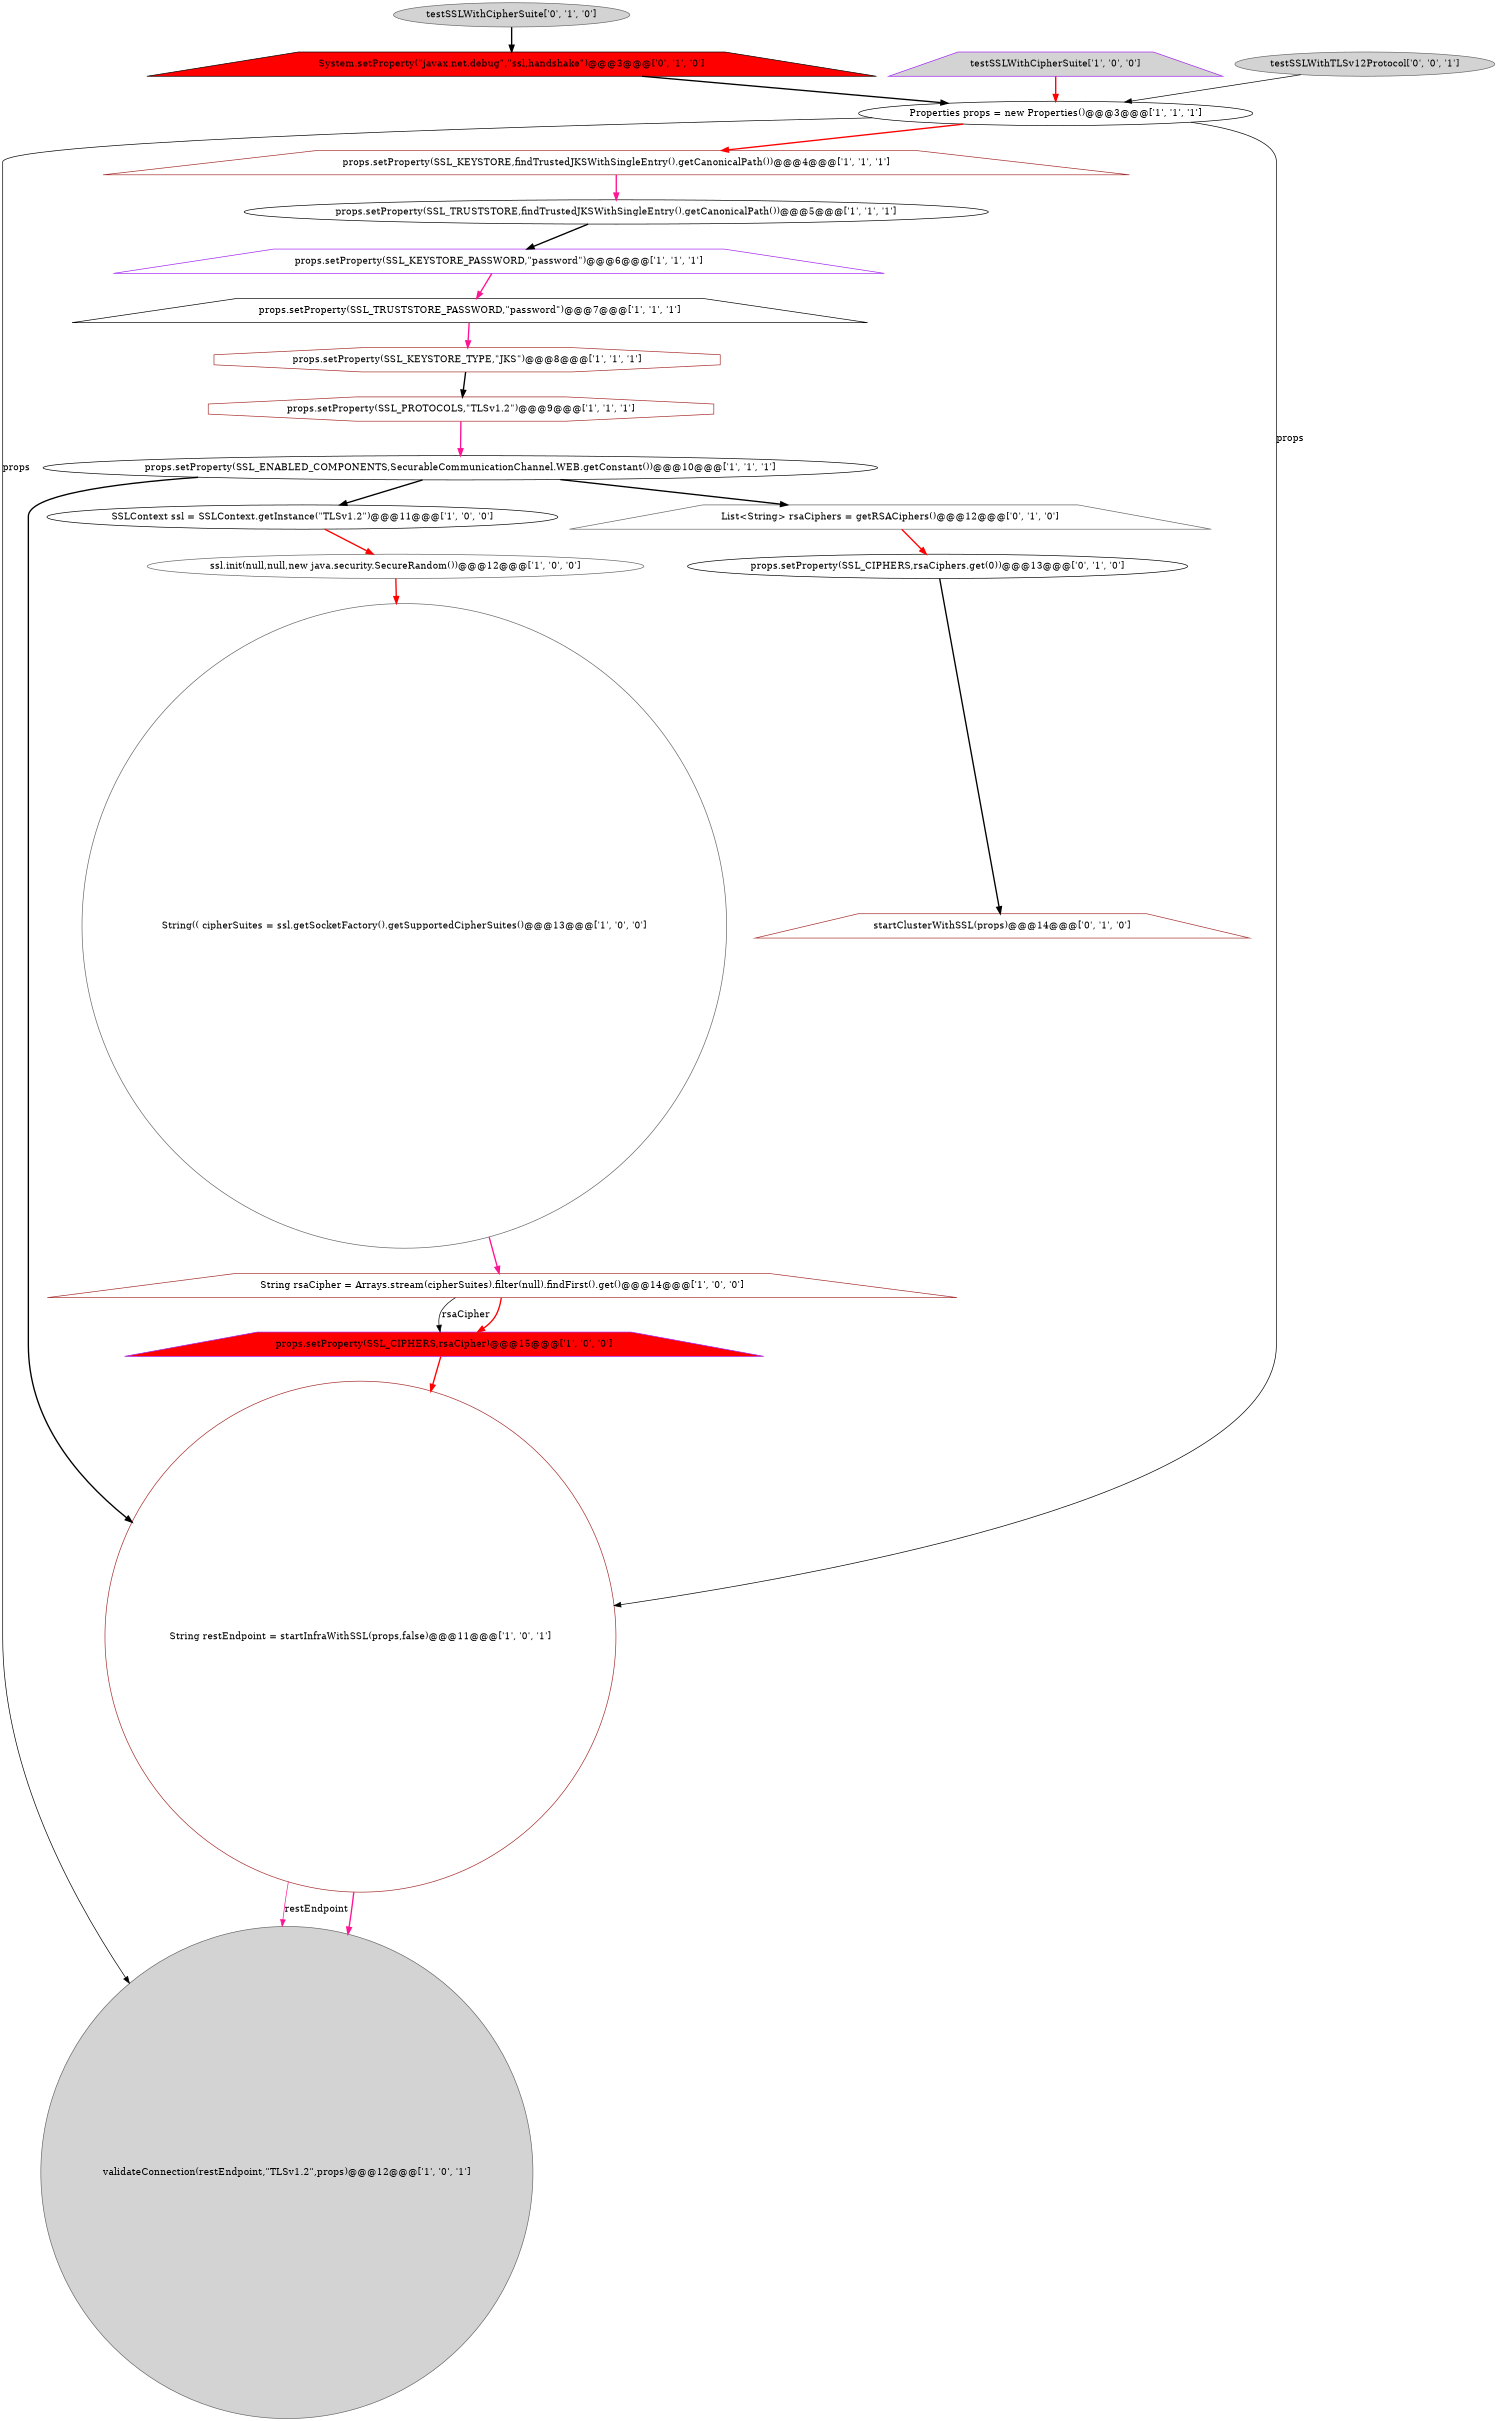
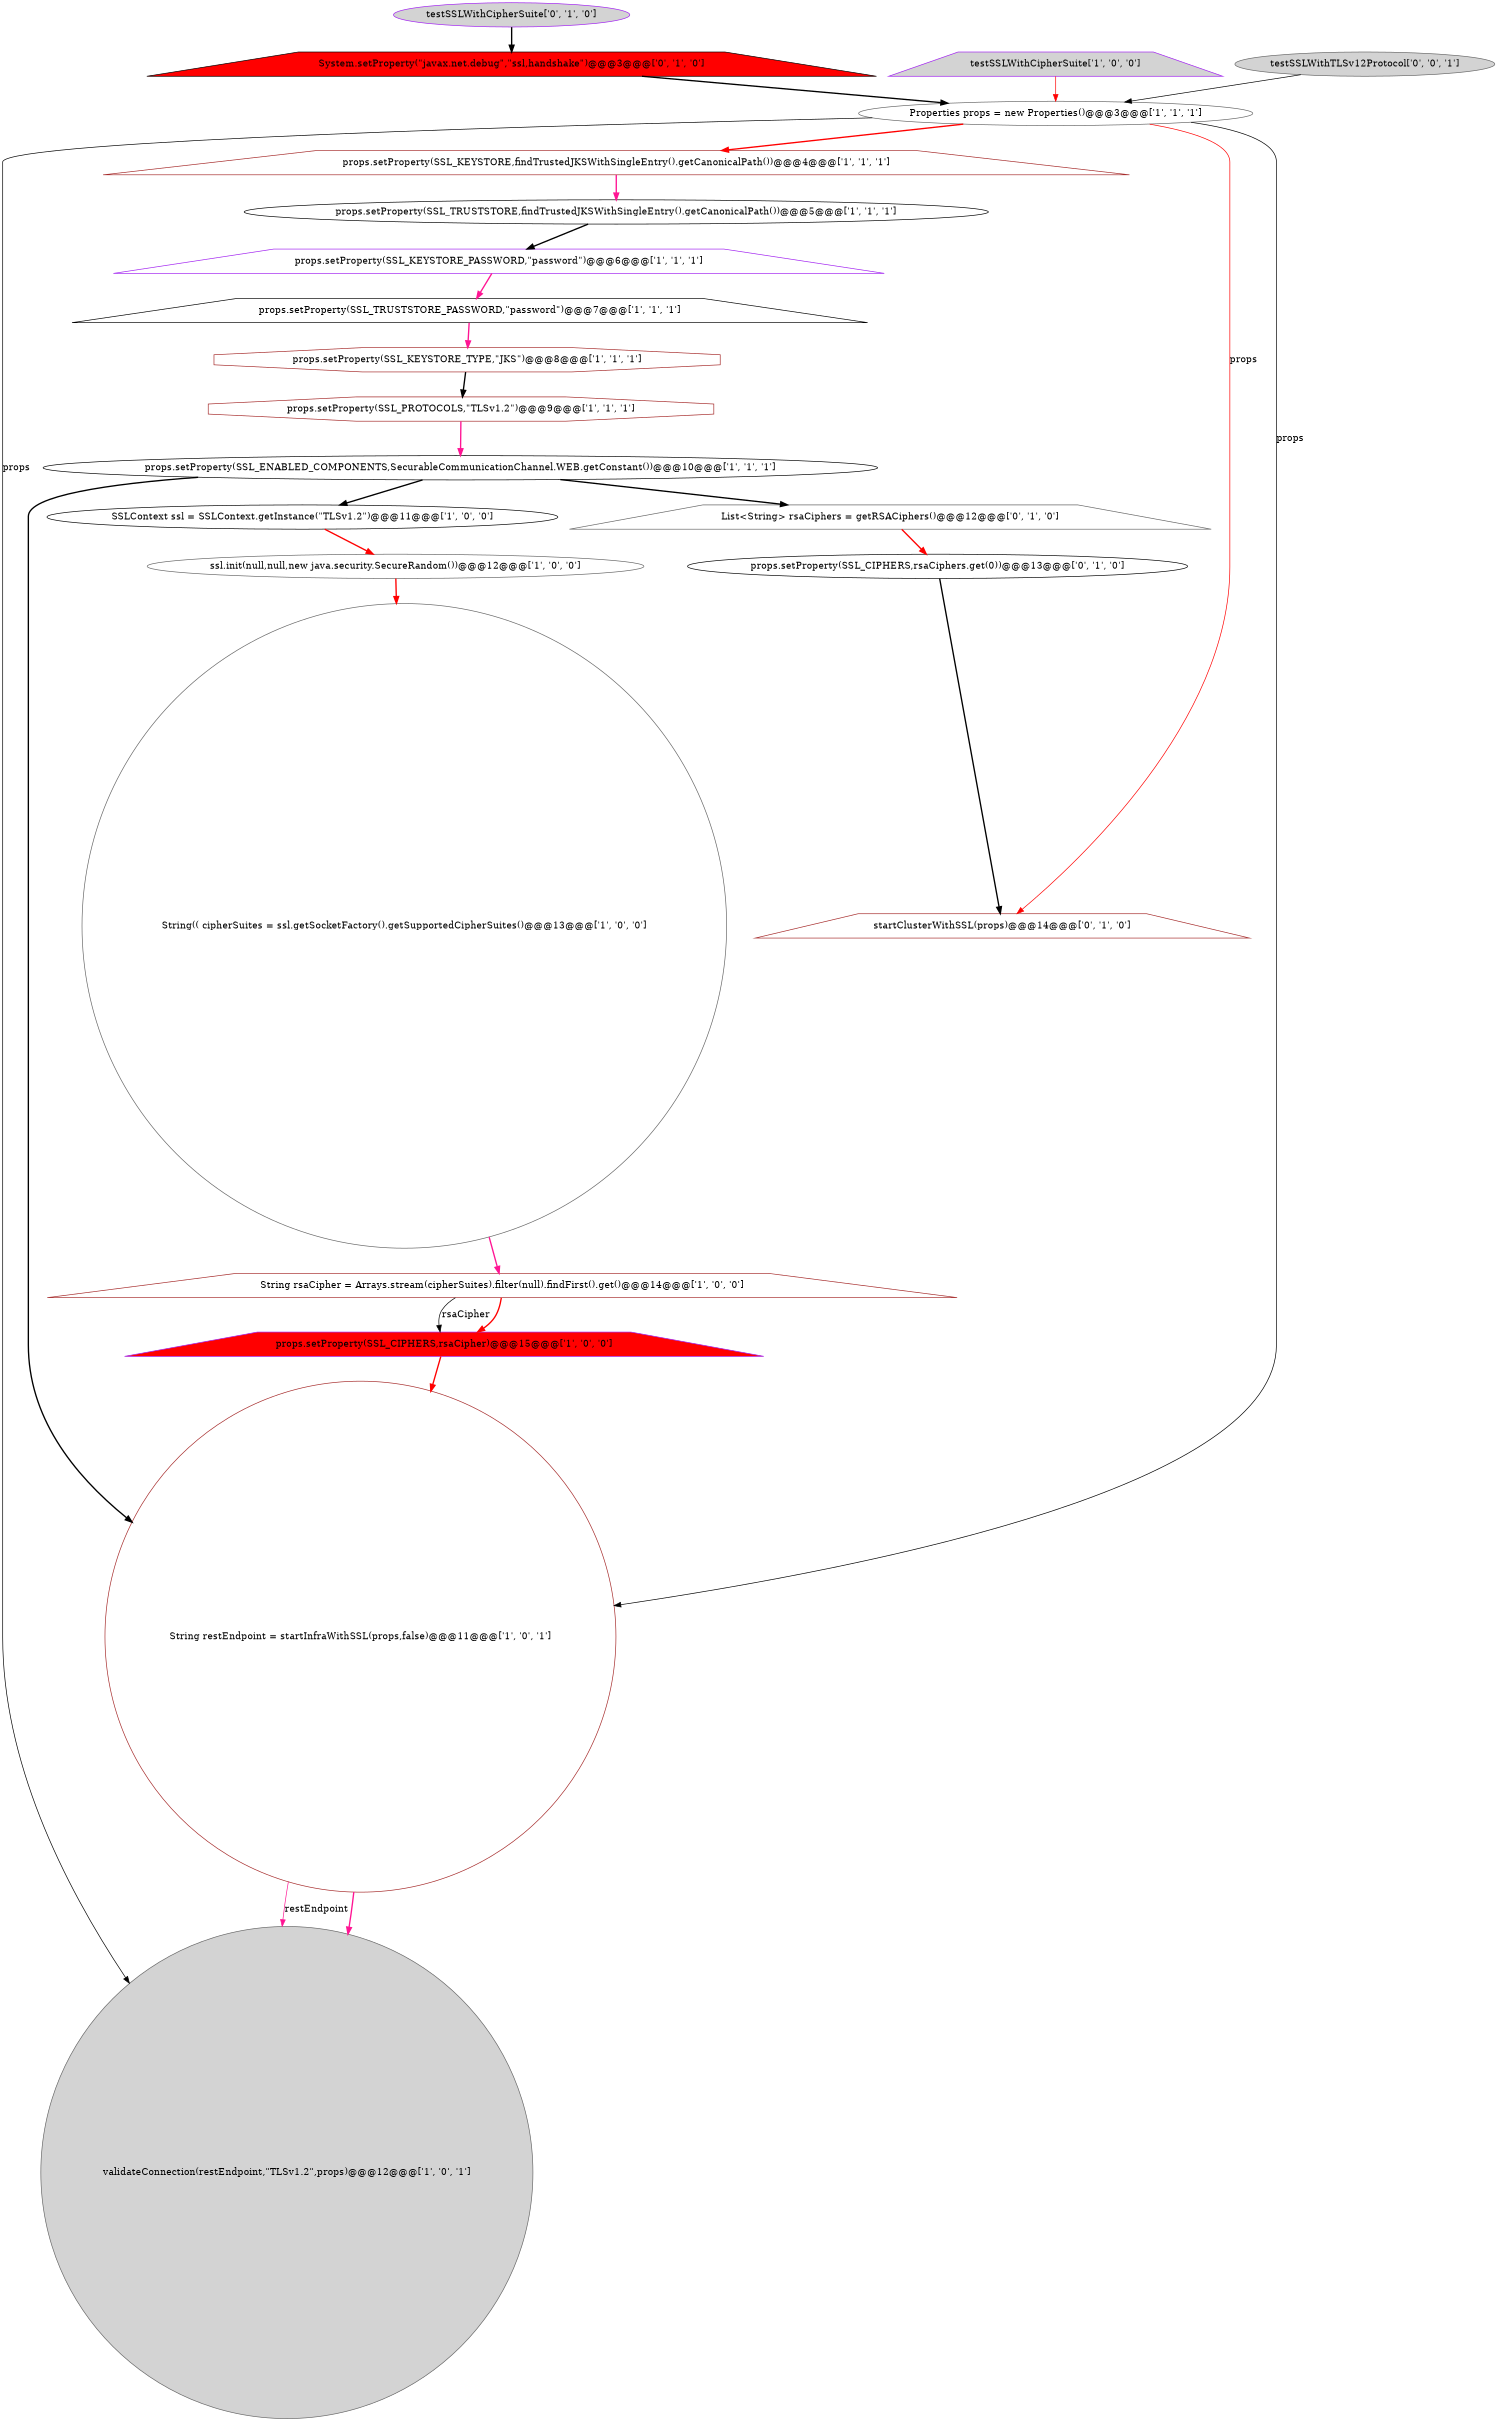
node "testSSLWithCipherSuite['0', '1', '0']": color gray40 -> purple
edge "testSSLWithCipherSuite['1', '0', '0']" -> "Properties props = new Properties()@@@3@@@['1', '1', '1']": style bold -> solid
node "Properties props = new Properties()@@@3@@@['1', '1', '1']": color black -> gray40
edge "Properties props = new Properties()@@@3@@@['1', '1', '1']" -> "startClusterWithSSL(props)@@@14@@@['0', '1', '0']": added, label "props"
